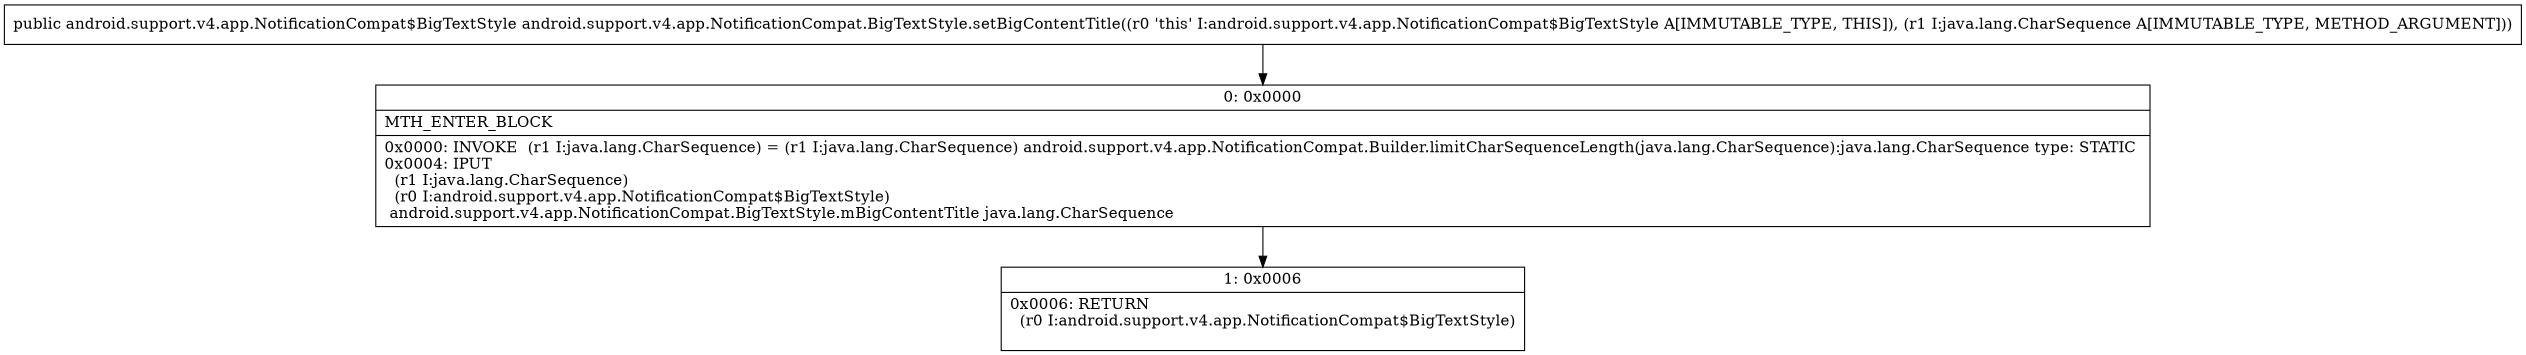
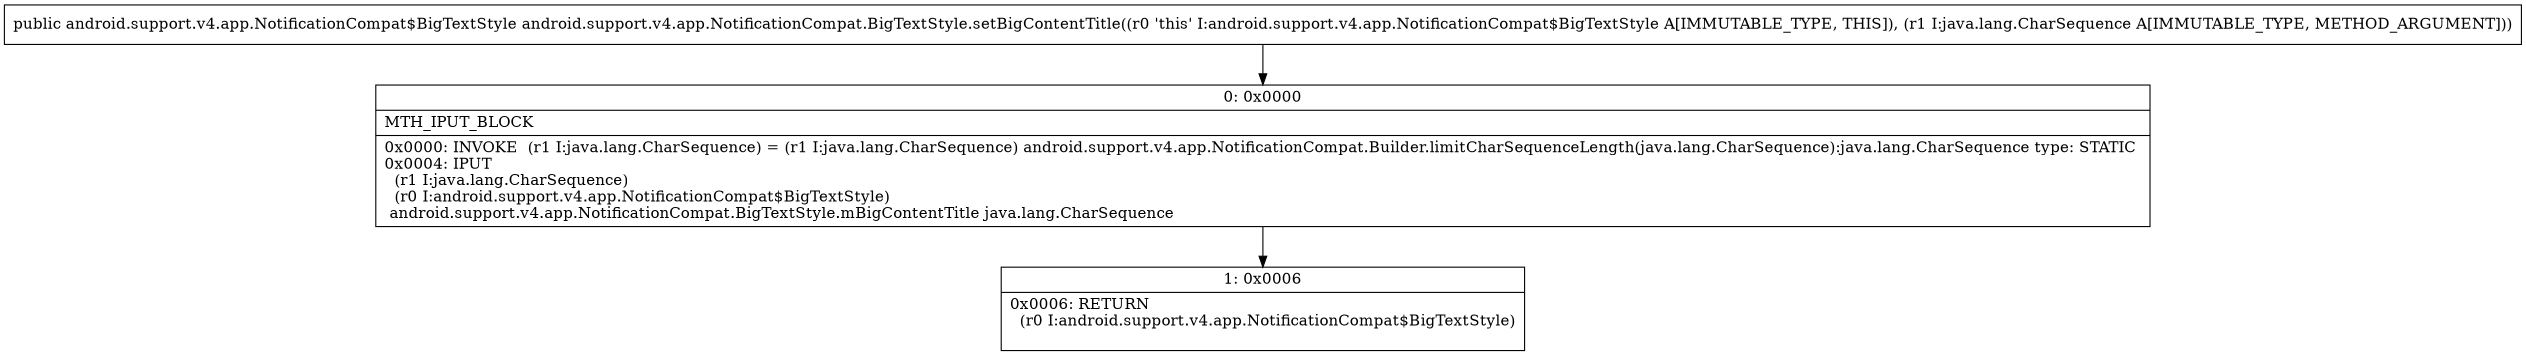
node "0: 0x0000": text "MTH_ENTER_BLOCK" -> "MTH_IPUT_BLOCK"
